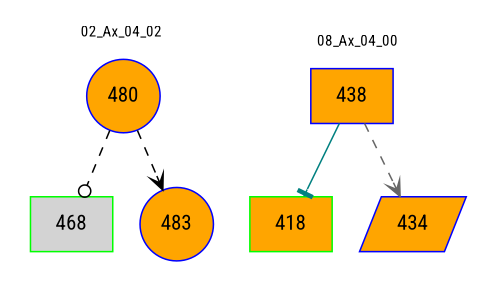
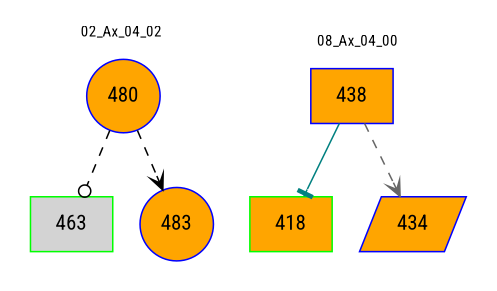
node "468": label "468" -> "463"
